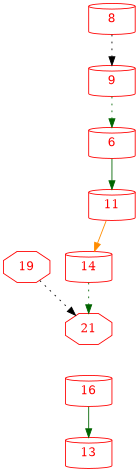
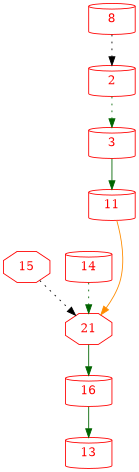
node "9": label "9" -> "2"
node "6": label "6" -> "3"
edge "11" -> "14": now "11" -> "21"
node "19": label "19" -> "15"
edge "21" -> "16": added
